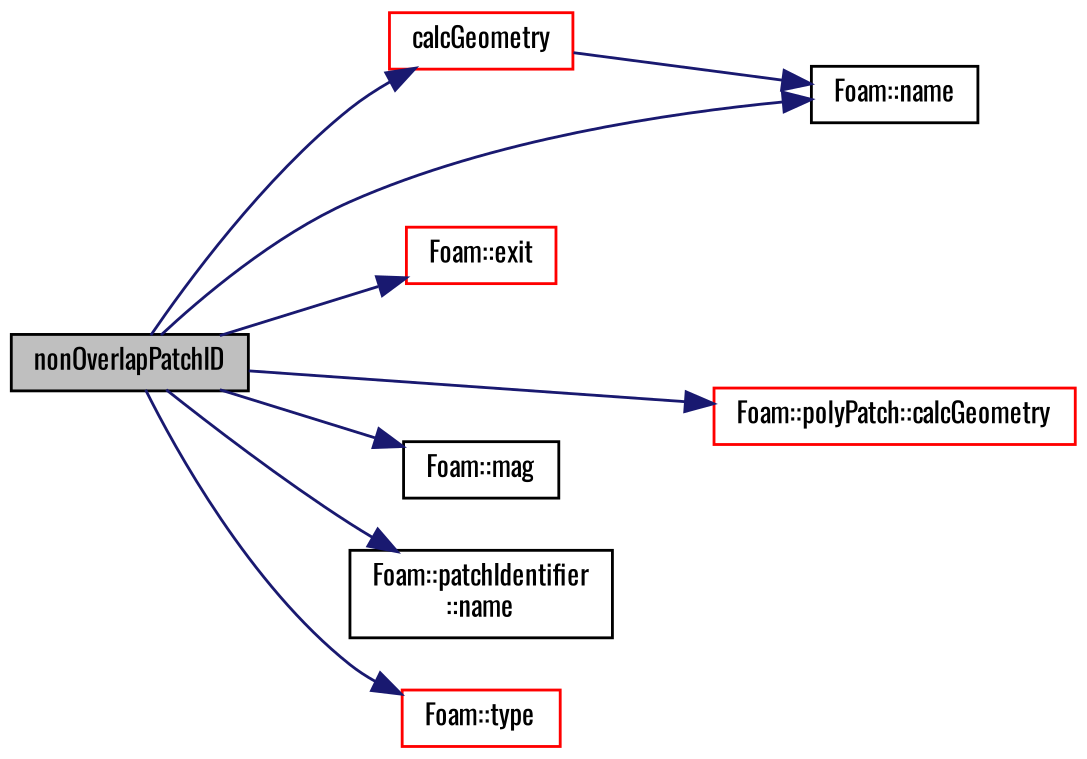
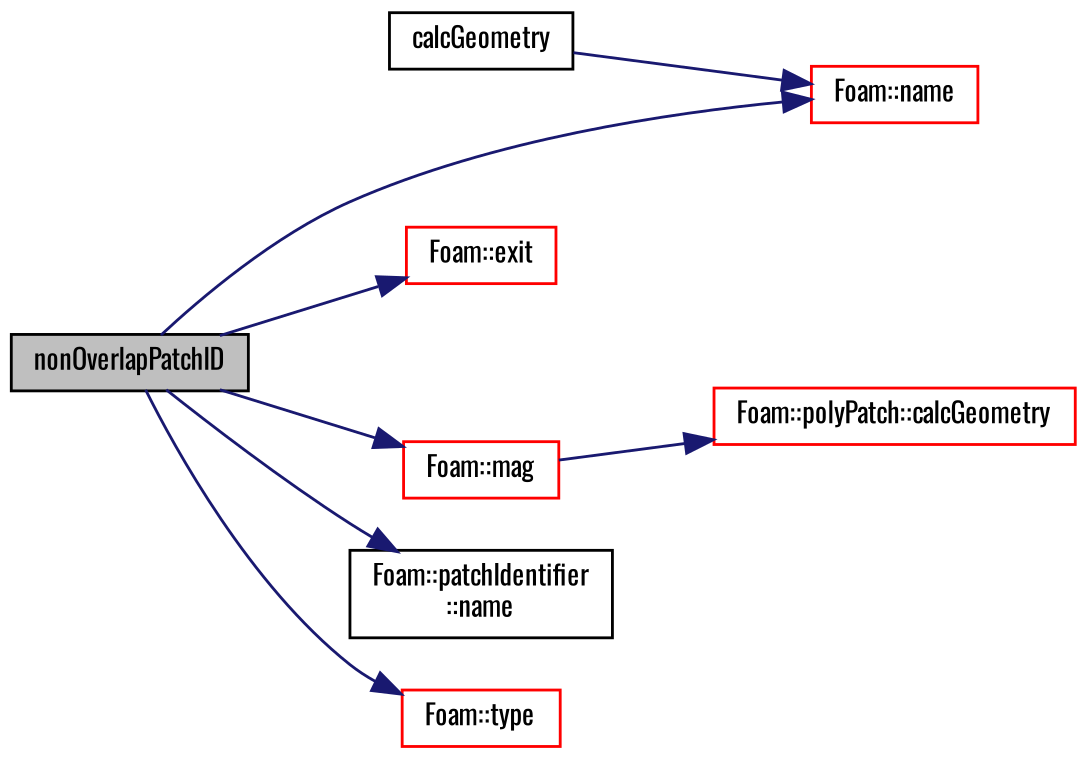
node "calcGeometry": color red -> black
node "Foam::name": color black -> red
edge "nonOverlapPatchID" -> "calcGeometry": removed
edge "nonOverlapPatchID" -> "Foam::polyPatch::calcGeometry": now "Foam::mag" -> "Foam::polyPatch::calcGeometry"
node "Foam::mag": color black -> red
